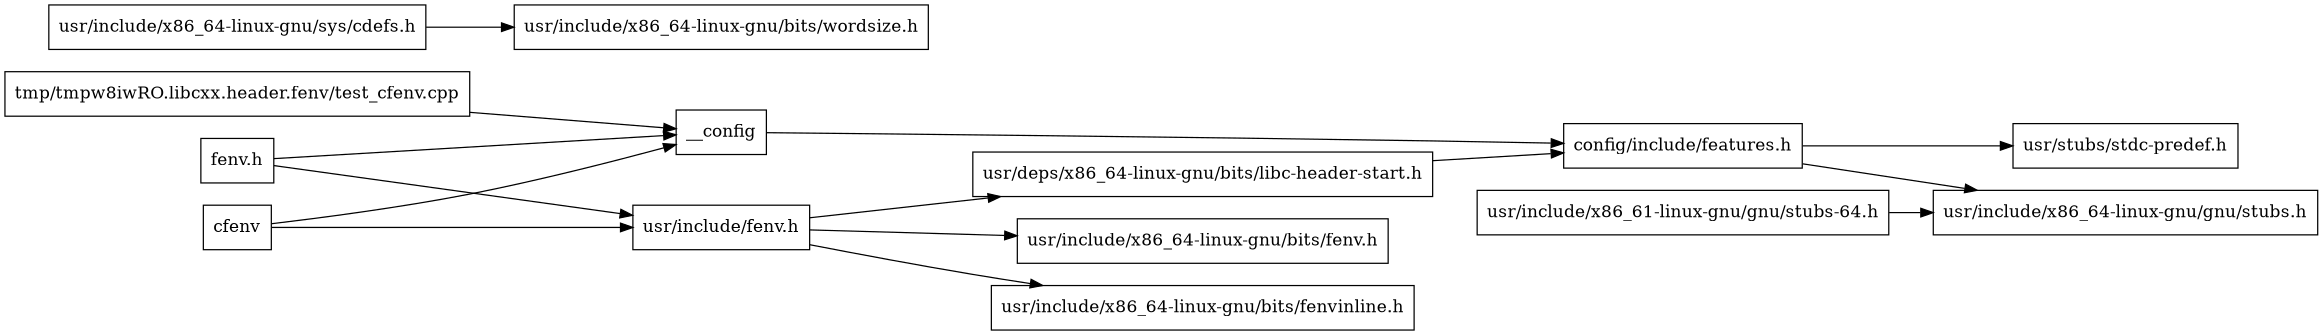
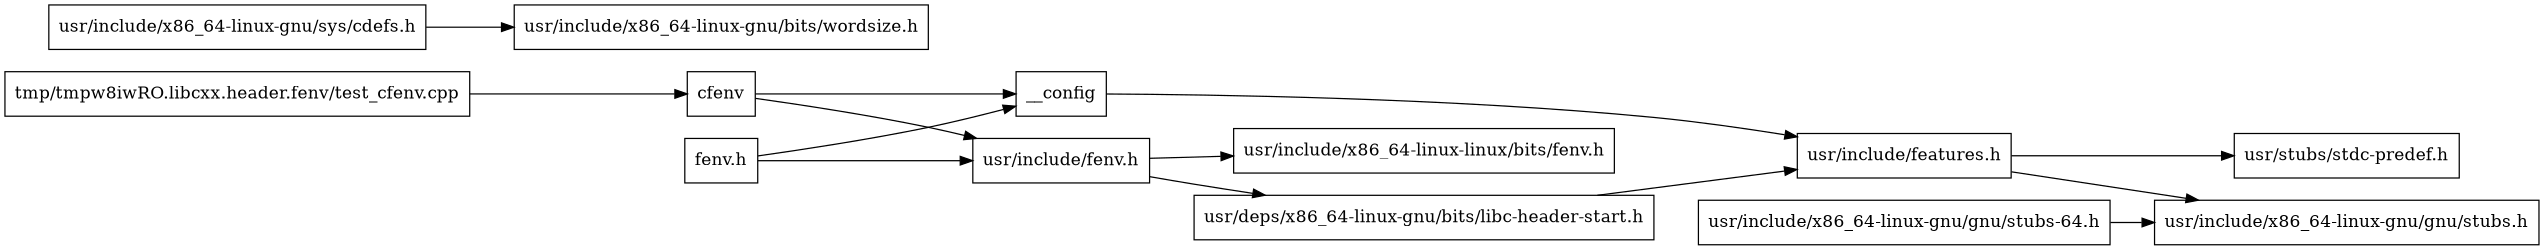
edge "tmp/tmpw8iwRO.libcxx.header.fenv/test_cfenv.cpp" -> "__config": now "tmp/tmpw8iwRO.libcxx.header.fenv/test_cfenv.cpp" -> "cfenv"
node "config/include/features.h": label "config/include/features.h" -> "usr/include/features.h"
node "usr/include/x86_61-linux-gnu/gnu/stubs-64.h": label "usr/include/x86_61-linux-gnu/gnu/stubs-64.h" -> "usr/include/x86_64-linux-gnu/gnu/stubs-64.h"
node "usr/include/x86_64-linux-gnu/bits/fenv.h": label "usr/include/x86_64-linux-gnu/bits/fenv.h" -> "usr/include/x86_64-linux-linux/bits/fenv.h"
node "usr/include/x86_64-linux-gnu/bits/fenvinline.h": removed
